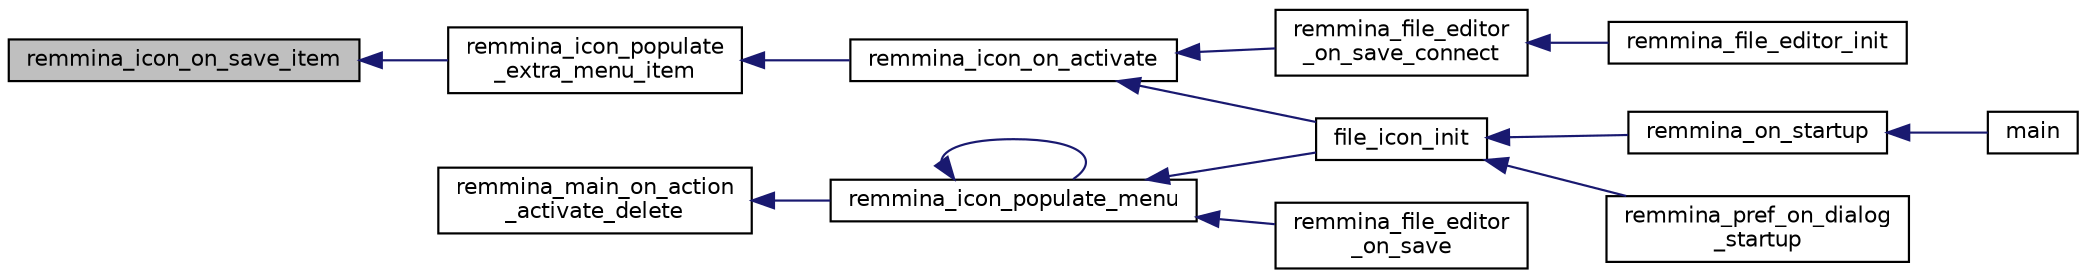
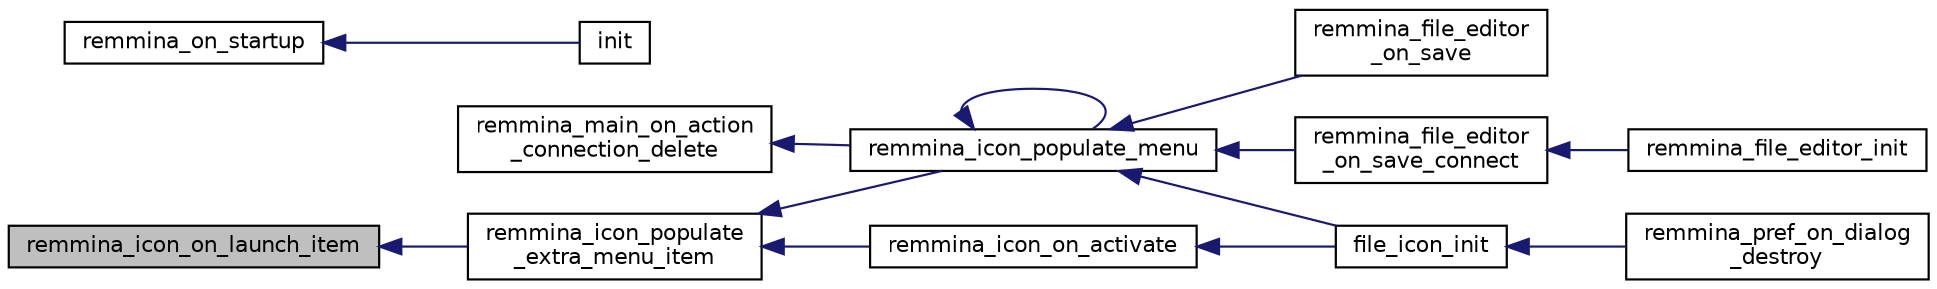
edge "remmina_file_editor _on_save_connect" -> "remmina_icon_on_activate": now "remmina_file_editor _on_save_connect" -> "remmina_icon_populate_menu"
node "remmina_icon_on_save_item": label "remmina_icon_on_save_item" -> "remmina_icon_on_launch_item"
node "main": label "main" -> "init"
edge "remmina_on_startup" -> "file_icon_init": removed
edge "remmina_icon_populate_menu" -> "remmina_icon_populate _extra_menu_item": added
node "remmina_main_on_action _activate_delete": label "remmina_main_on_action _activate_delete" -> "remmina_main_on_action _connection_delete"
node "remmina_pref_on_dialog _startup": label "remmina_pref_on_dialog _startup" -> "remmina_pref_on_dialog _destroy"
